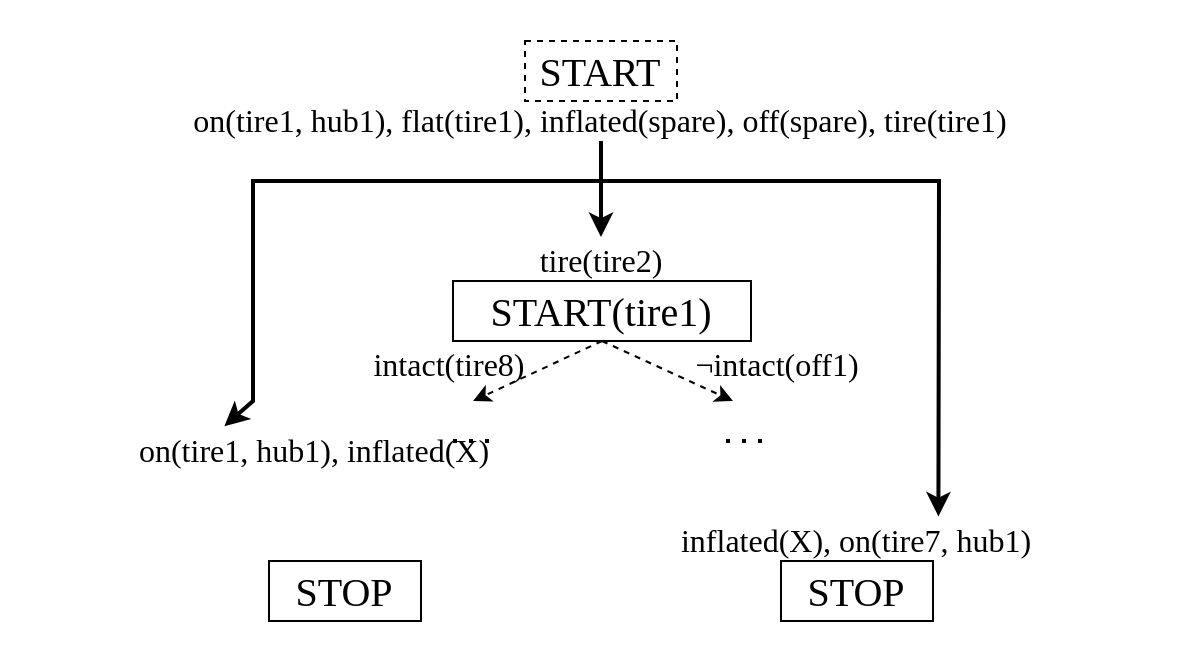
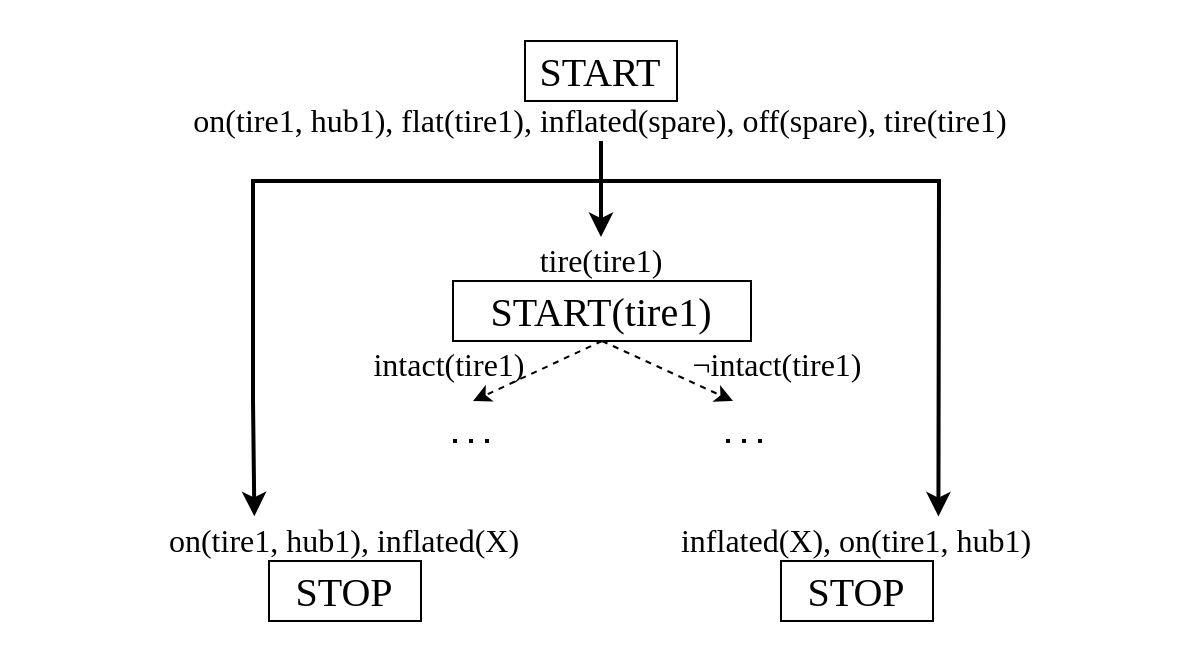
node "START": style dashed -> solid
node "tire(tire2)": label "tire(tire2)" -> "tire(tire1)"
node "intact(tire8)": label "intact(tire8)" -> "intact(tire1)"
node "¬intact(off1)": label "¬intact(off1)" -> "¬intact(tire1)"
node "on(tire1, hub1), inflated(X)": moved (315, 451) -> (345, 541)
node "inflated(X), on(tire7, hub1)": label "inflated(X), on(tire7, hub1)" -> "inflated(X), on(tire1, hub1)"
